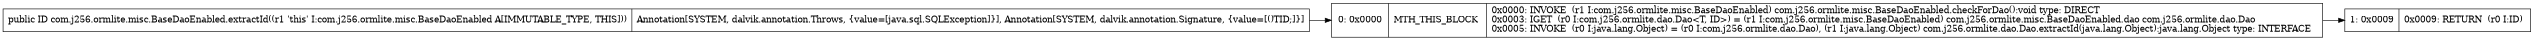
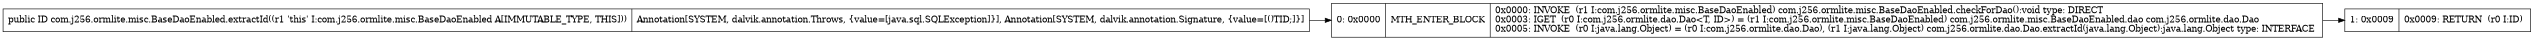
node "0: 0x0000": text "MTH_THIS_BLOCK" -> "MTH_ENTER_BLOCK"
